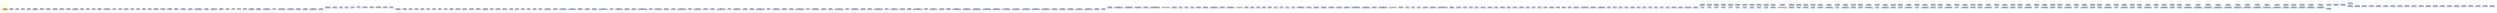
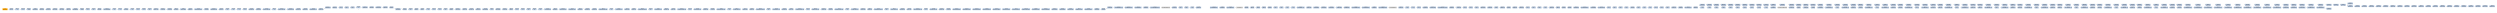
node "0x00473101 pushl 0x8(%ebp)": removed
